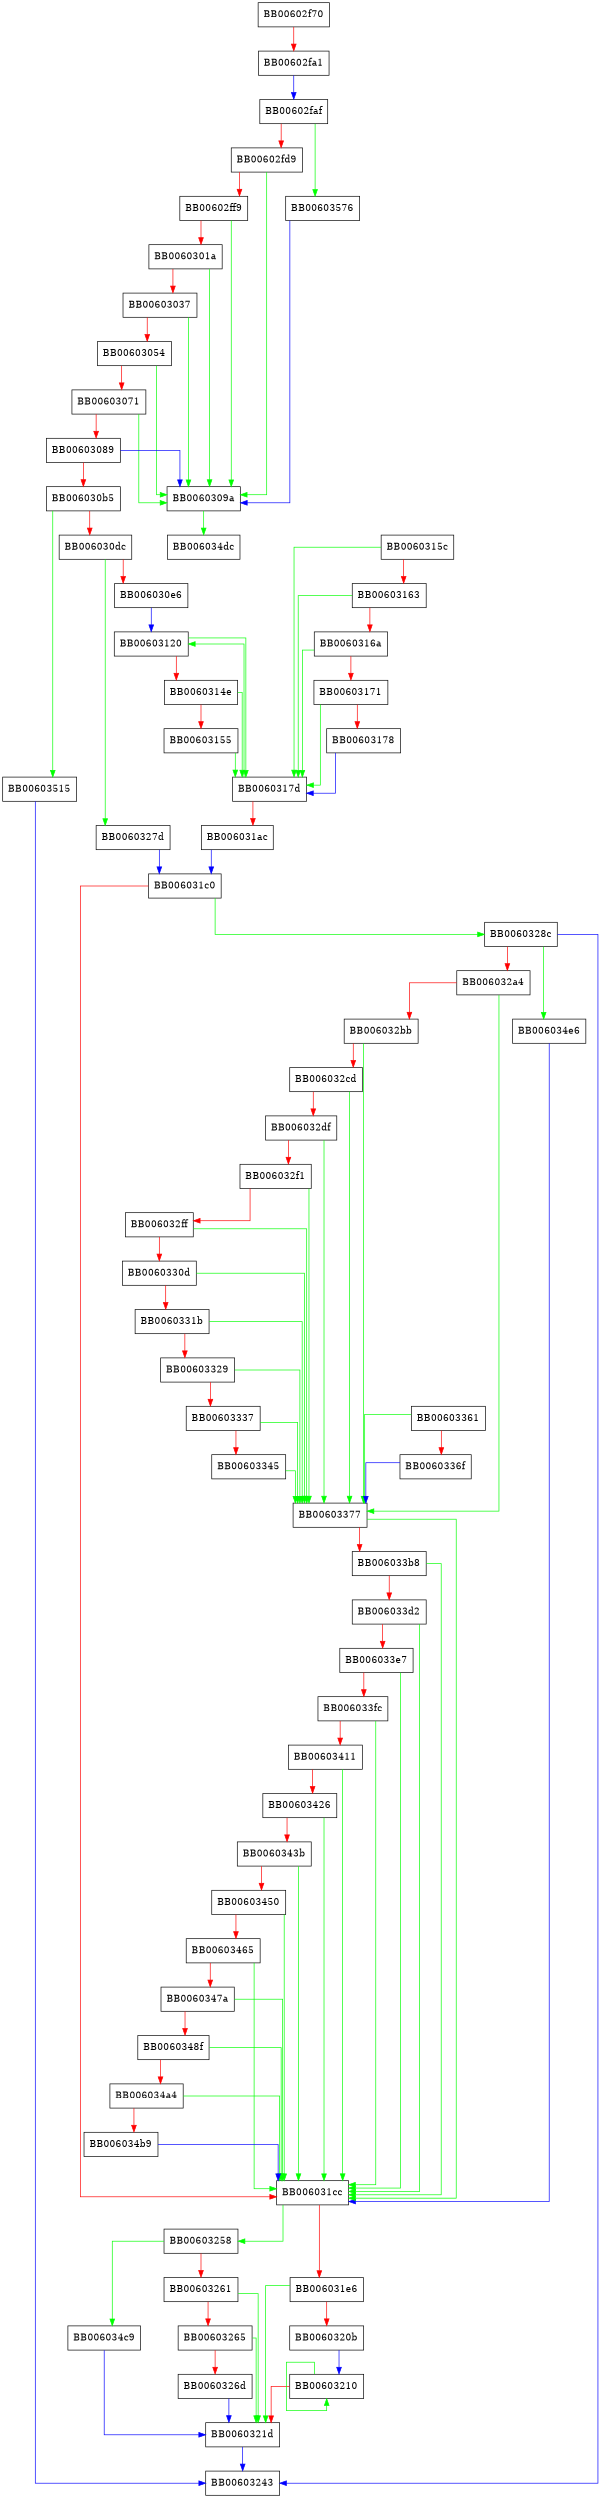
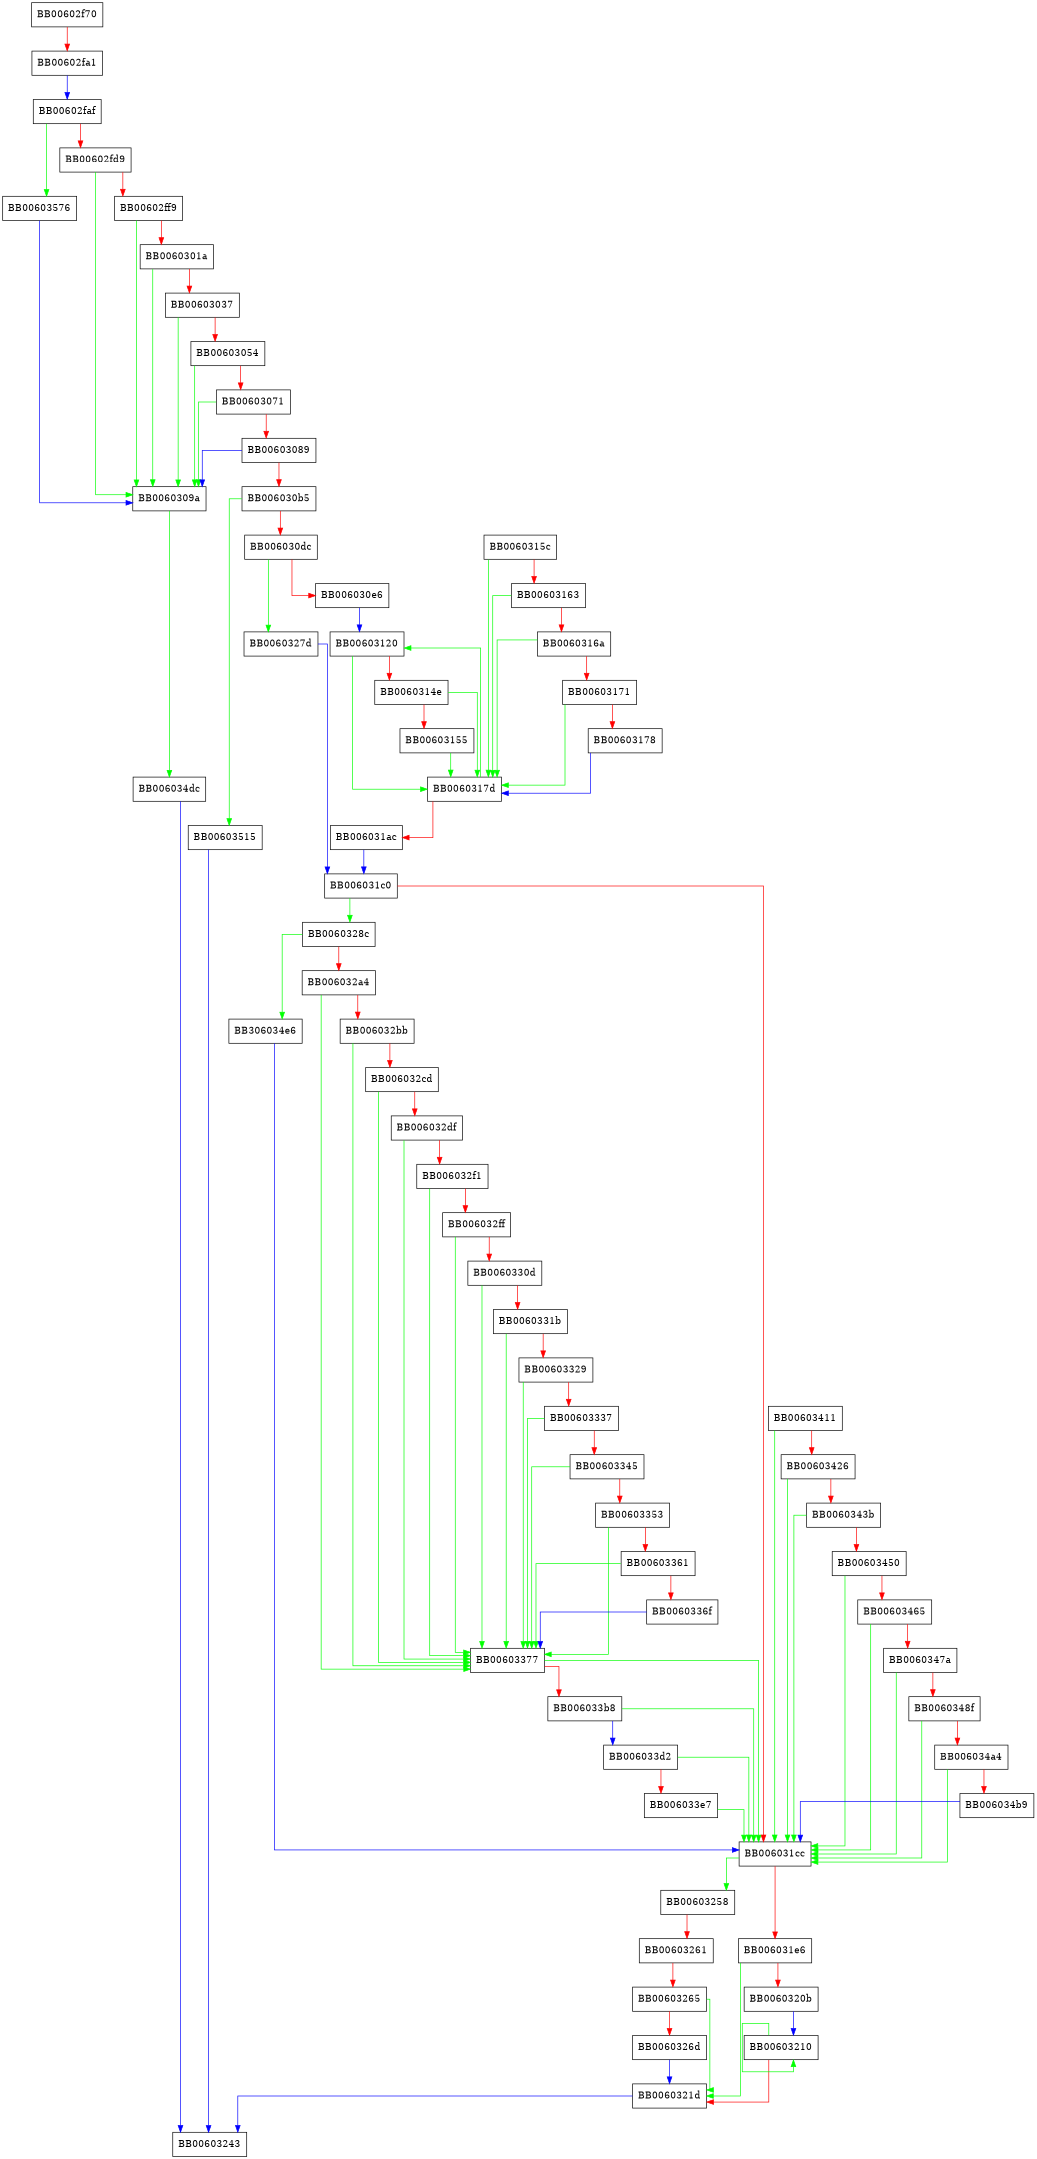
node "BB006034e6": label "BB006034e6" -> "BB306034e6"
node "BB00603353": added
edge "BB006033b8" -> "BB006033d2": color red -> blue
node "BB006033fc": removed
edge "BB0060328c" -> "BB00603243": now "BB006034dc" -> "BB00603243"
edge "BB00603261" -> "BB0060321d": removed
node "BB006034c9": removed
